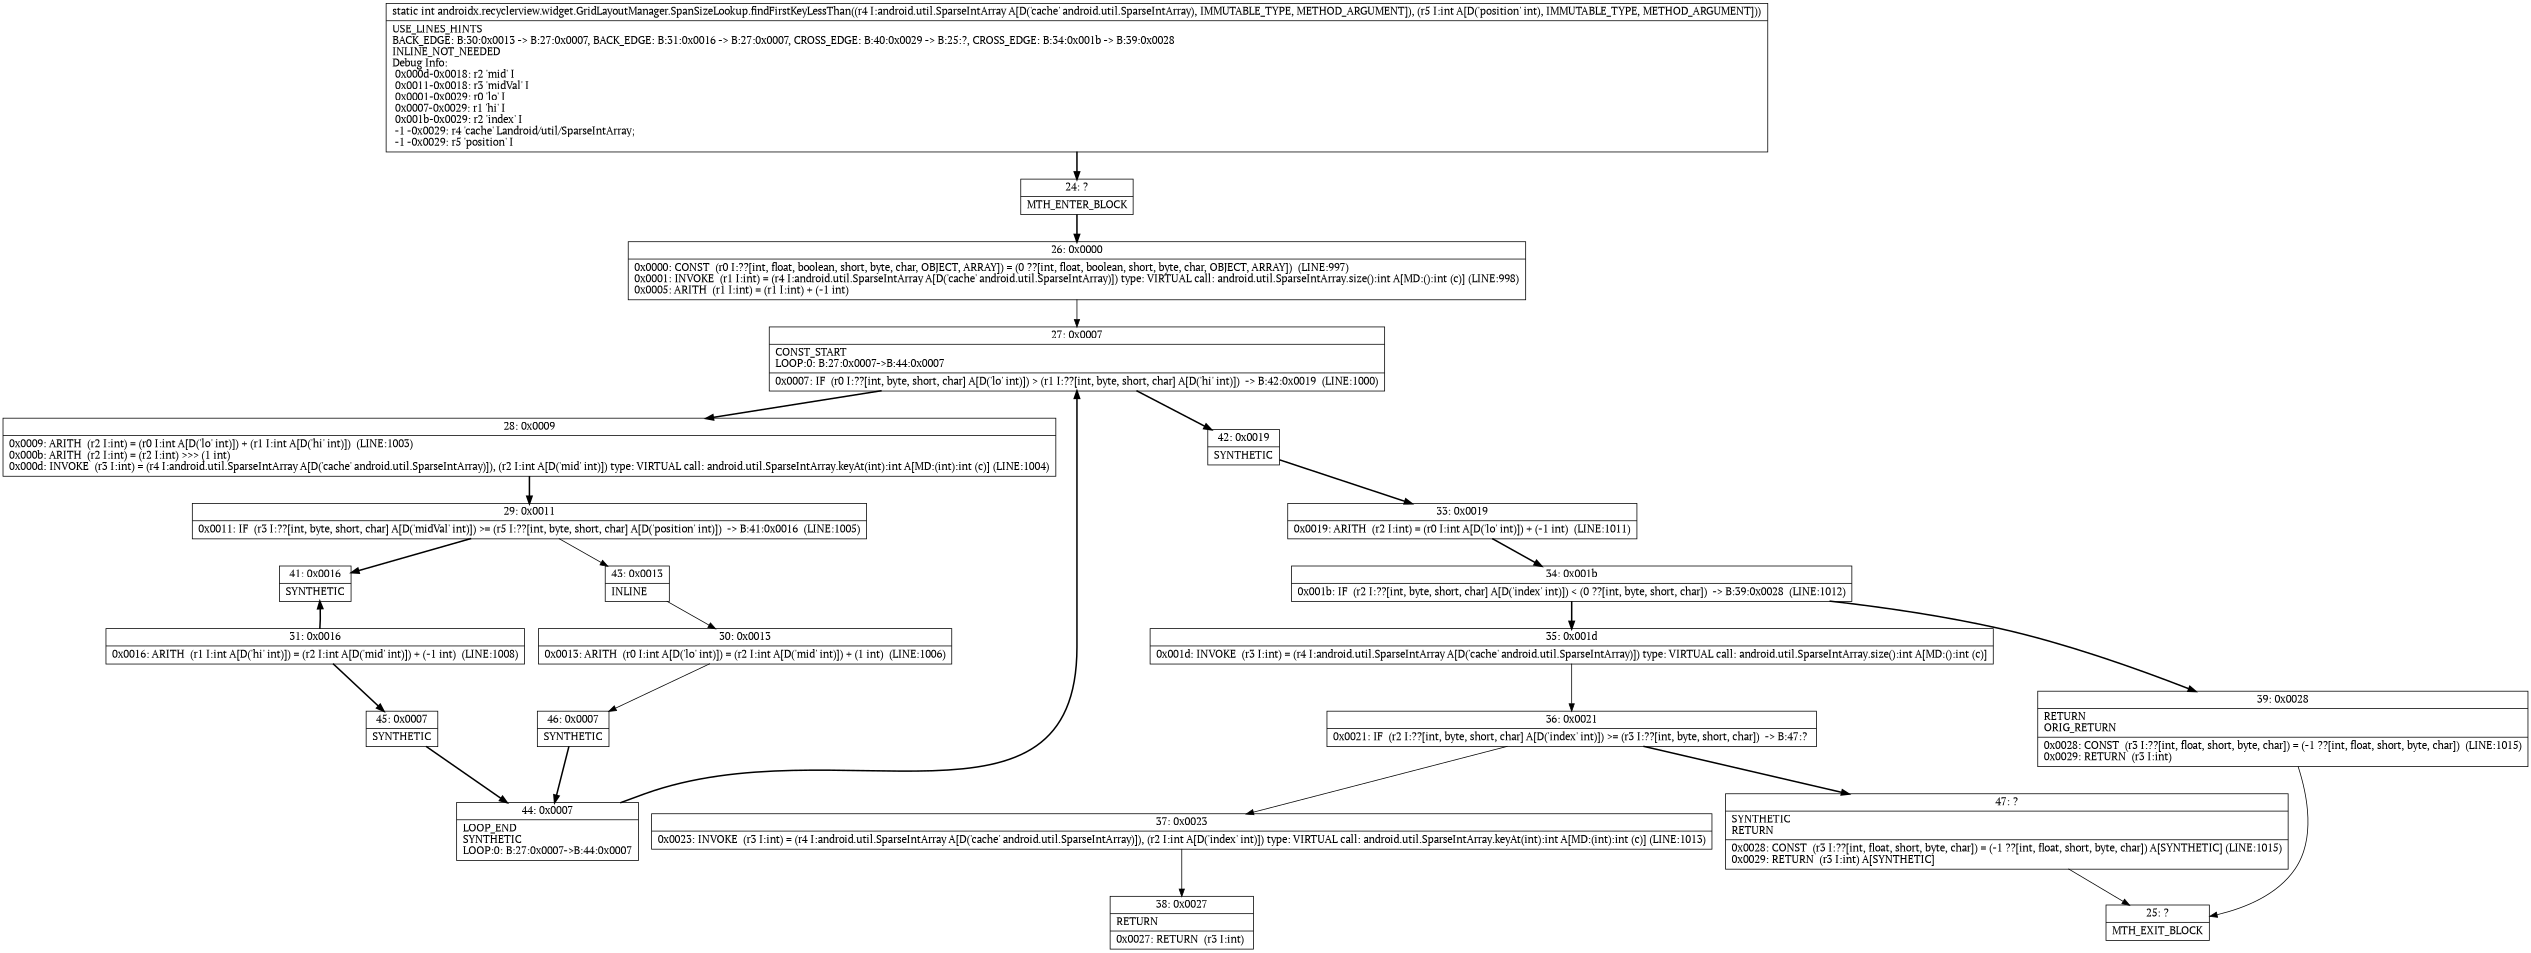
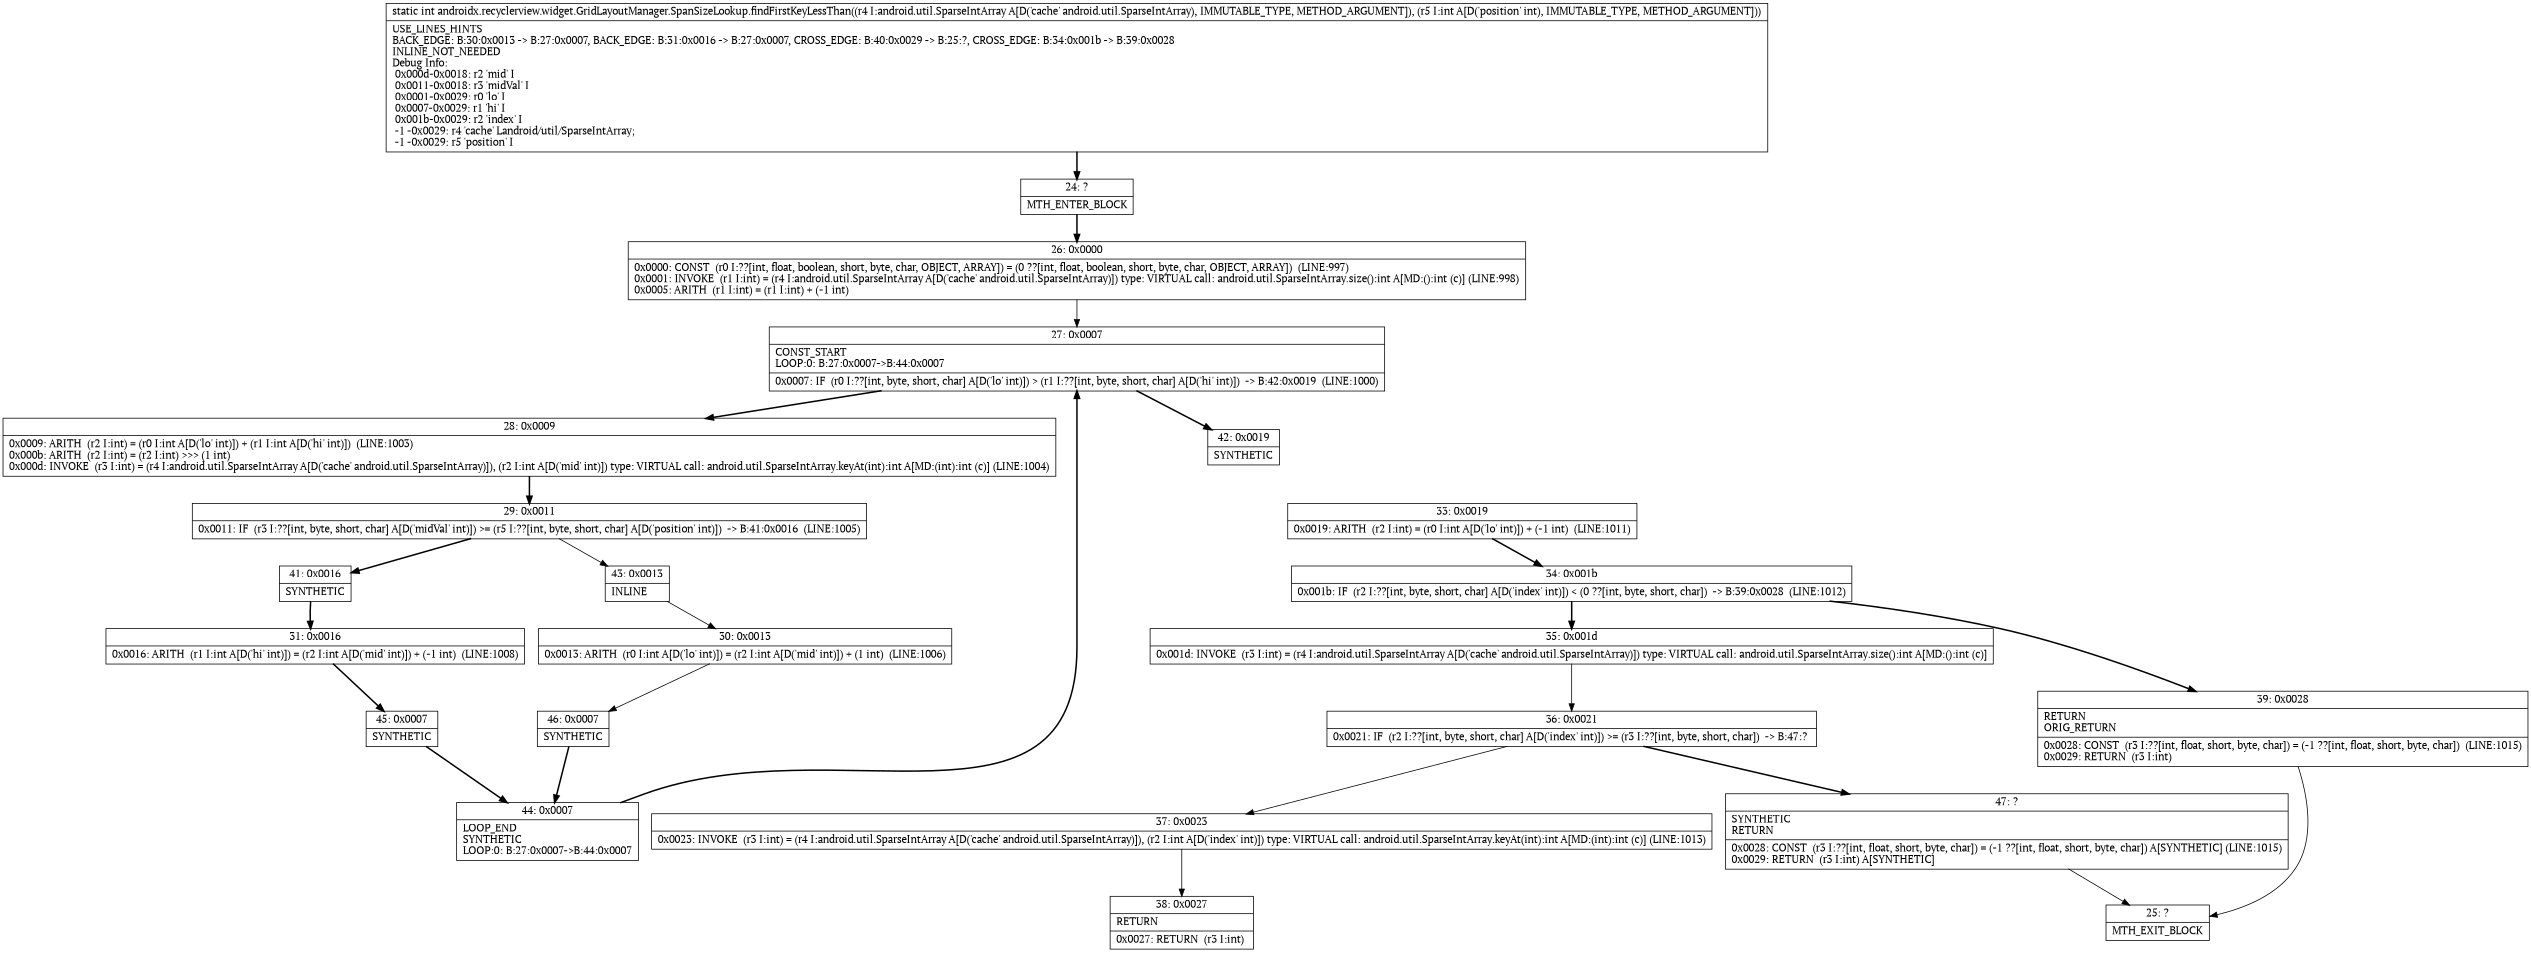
edge "42: 0x0019" -> "33: 0x0019": removed
edge "31: 0x0016" -> "41: 0x0016": reversed
